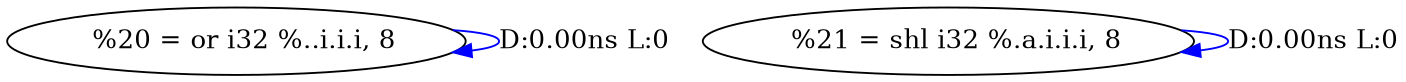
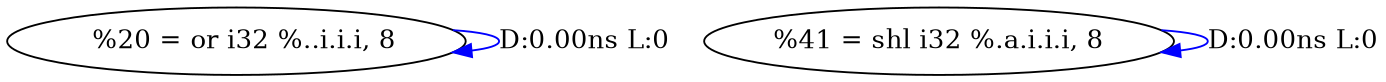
node "%21 = shl i32 %.a.i.i.i, 8": label "%21 = shl i32 %.a.i.i.i, 8" -> "%41 = shl i32 %.a.i.i.i, 8"
